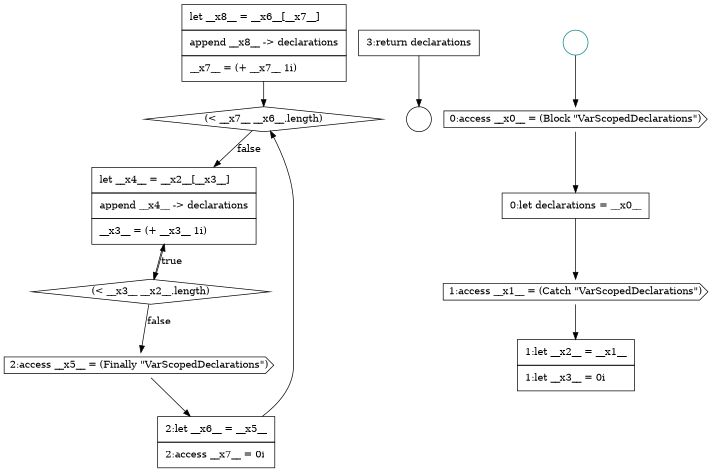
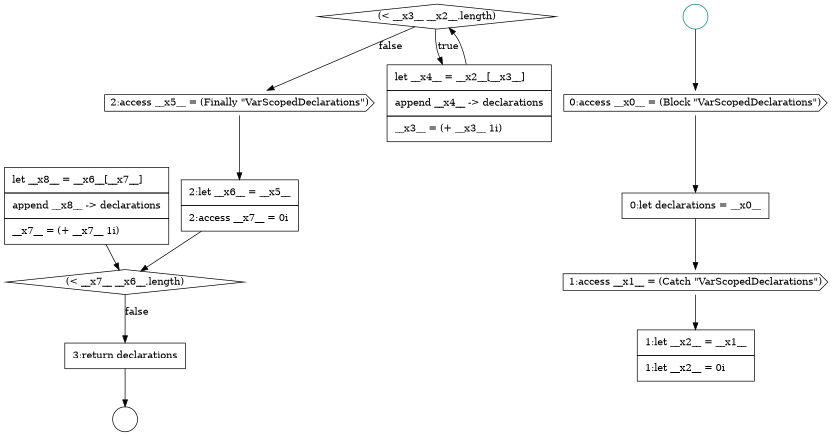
edge "(< __x7__ __x6__.length)" -> "let __x4__ = __x2__[__x3__]": now "(< __x7__ __x6__.length)" -> "3:return declarations"
node "1:let __x2__ = __x1__": text "1:let __x3__ = 0i" -> "1:let __x2__ = 0i"
